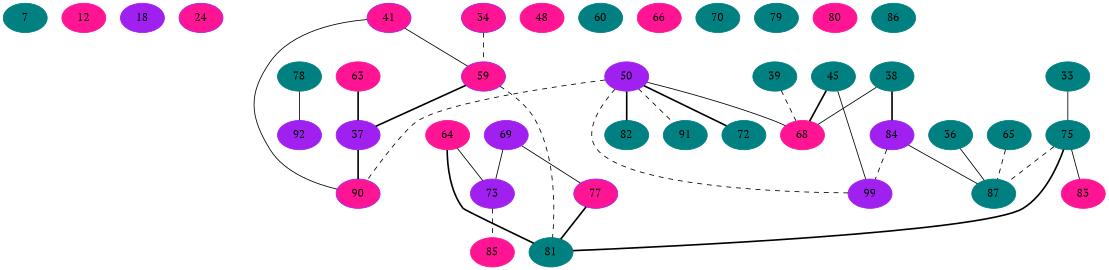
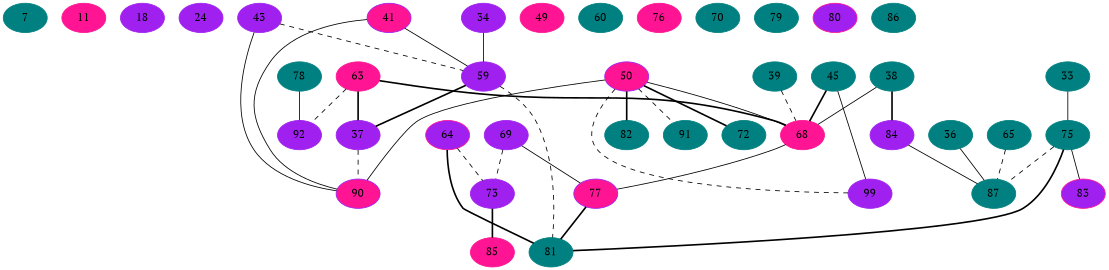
node "12": label "12" -> "11"
node "24": fillcolor deeppink -> purple
node "43": added
node "34": fillcolor deeppink -> purple
node "48": label "48" -> "49"
node "66": label "66" -> "76"
node "80": fillcolor deeppink -> purple
edge "34" -- "59": style dashed -> solid
node "59": fillcolor deeppink -> purple
node "50": fillcolor purple -> deeppink
edge "63" -- "68": added
edge "50" -- "90": style dashed -> solid
edge "63" -- "92": added
node "64": fillcolor deeppink -> purple
edge "37" -- "90": style bold -> dashed
edge "64" -- "73": style solid -> dashed
edge "69" -- "73": style solid -> dashed
edge "84" -- "99": removed
edge "68" -- "77": added
node "83": fillcolor deeppink -> purple
edge "73" -- "85": style dashed -> bold
